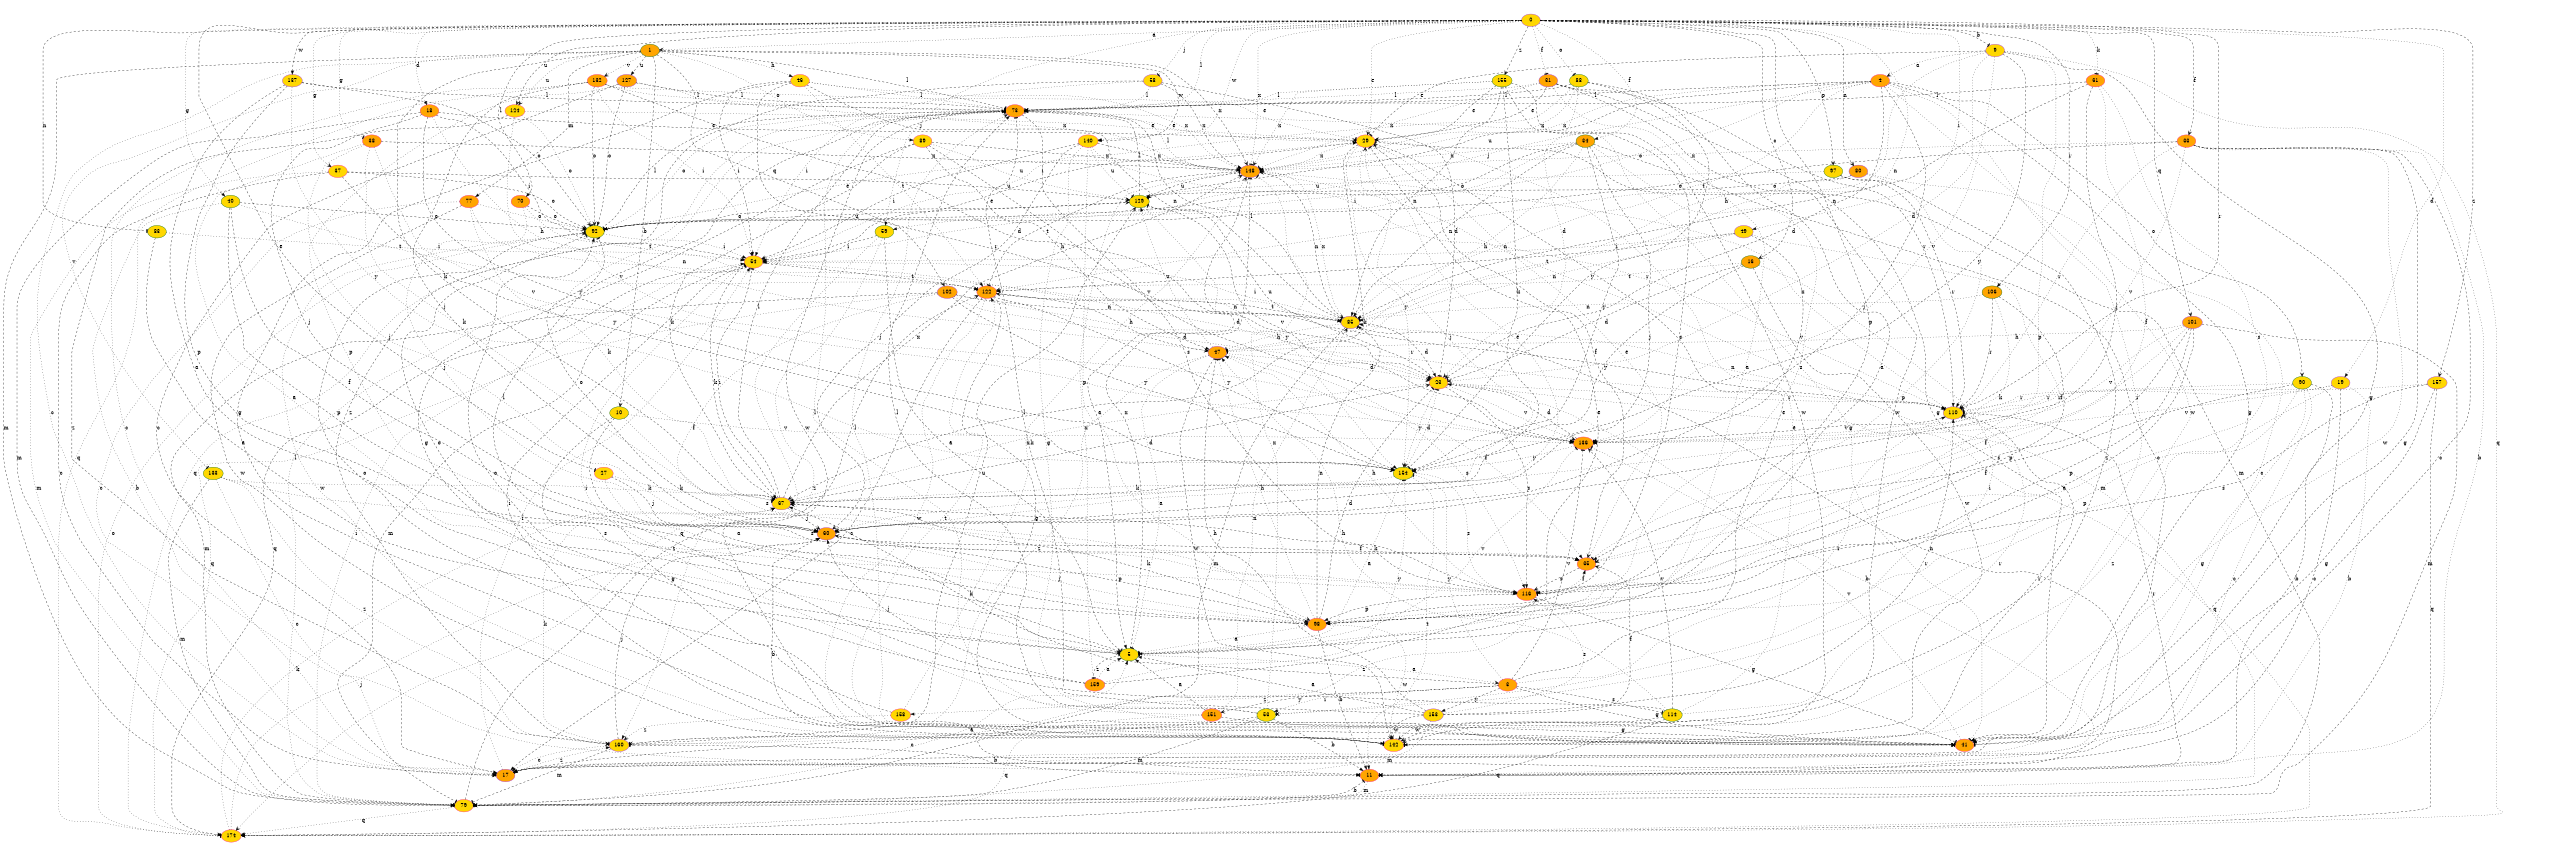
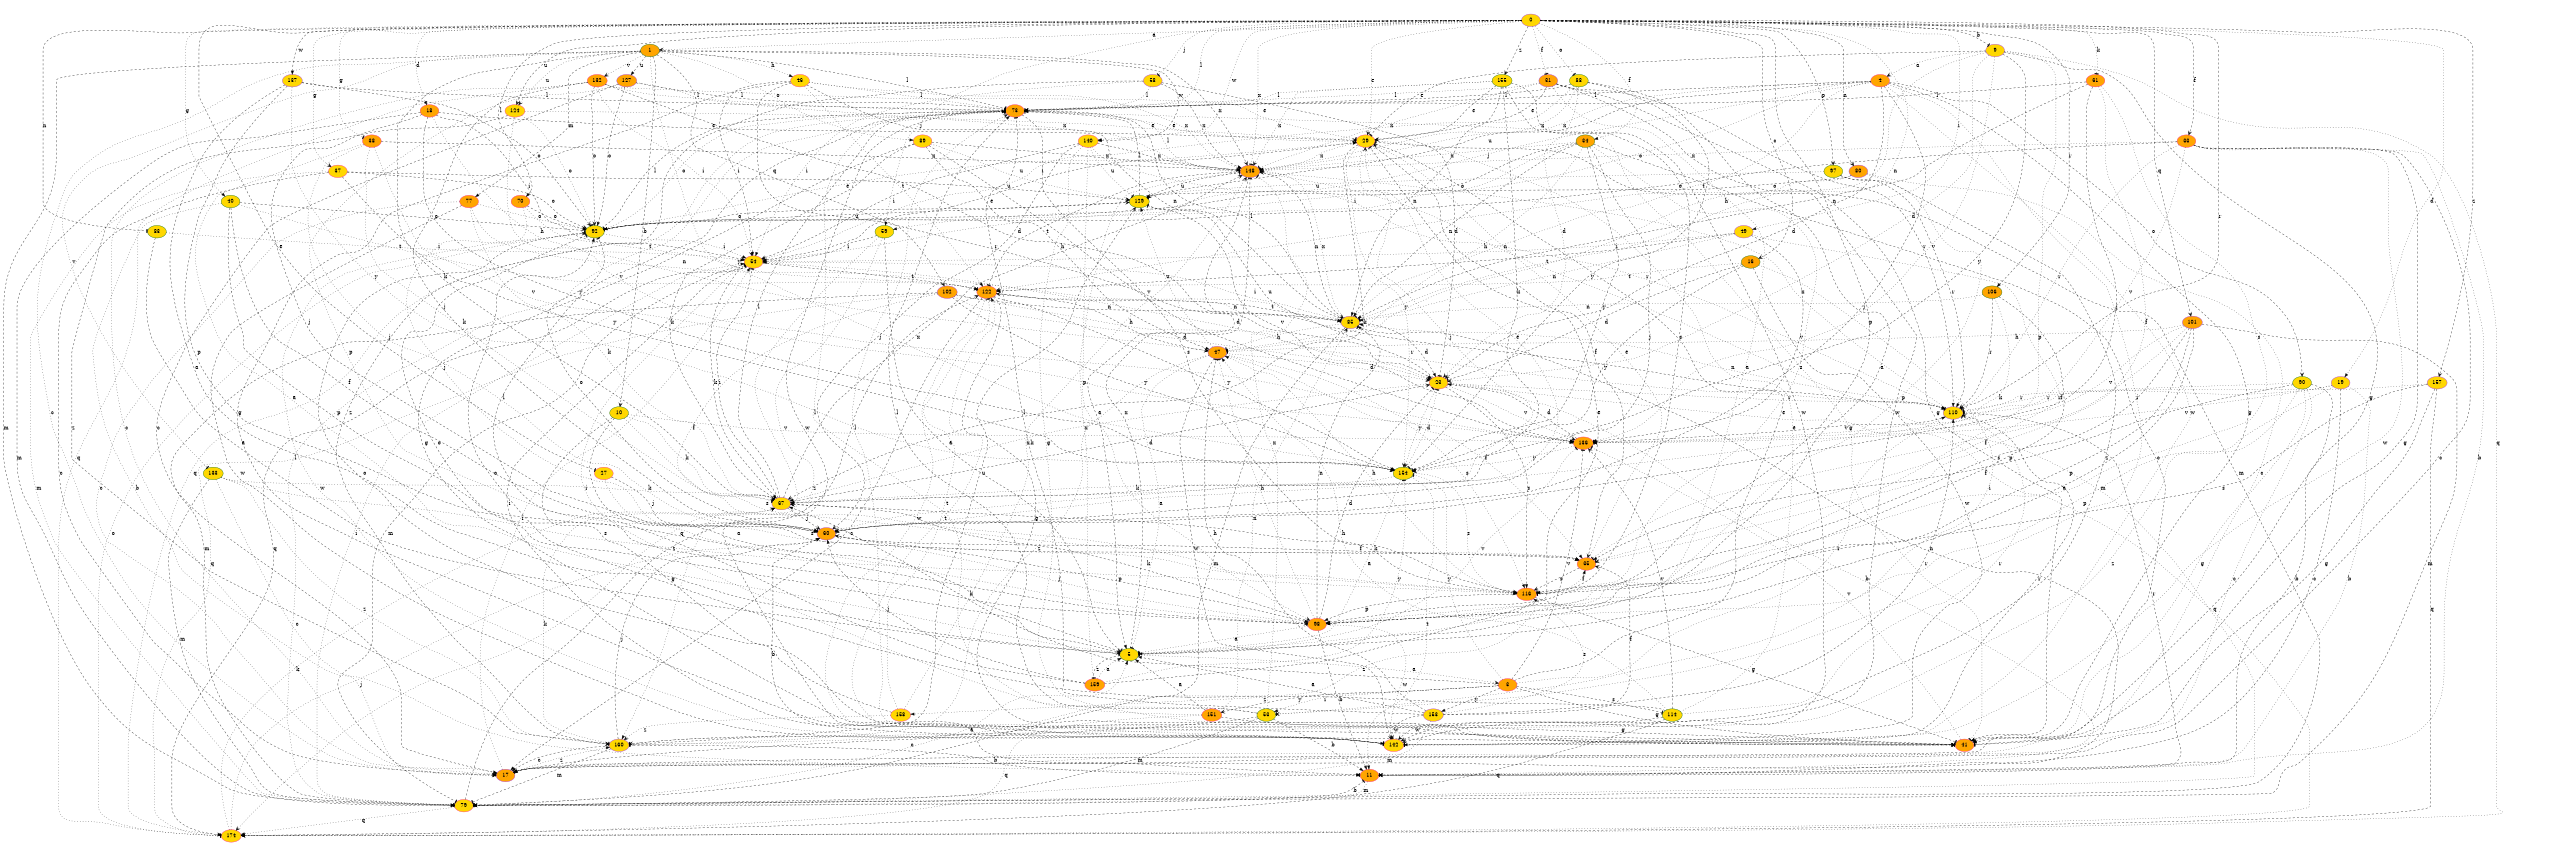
edge "129" -> "154": now "1" -> "154"
edge "27" -> "67": now "10" -> "67"
edge "158" -> "122": added, label "t"
edge "160" -> "17": style dotted -> dashed
